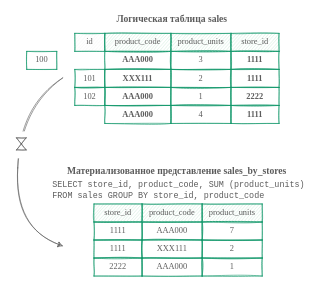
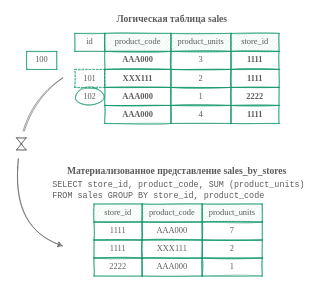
node "101": style solid -> dashed
node "102": shape rectangle -> ellipse
